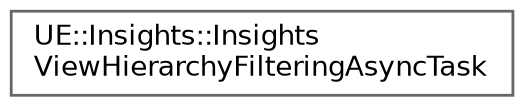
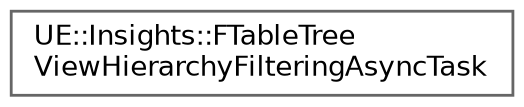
node "UE::Insights::Insights ViewHierarchyFilteringAsyncTask": label "UE::Insights::Insights ViewHierarchyFilteringAsyncTask" -> "UE::Insights::FTableTree ViewHierarchyFilteringAsyncTask"
